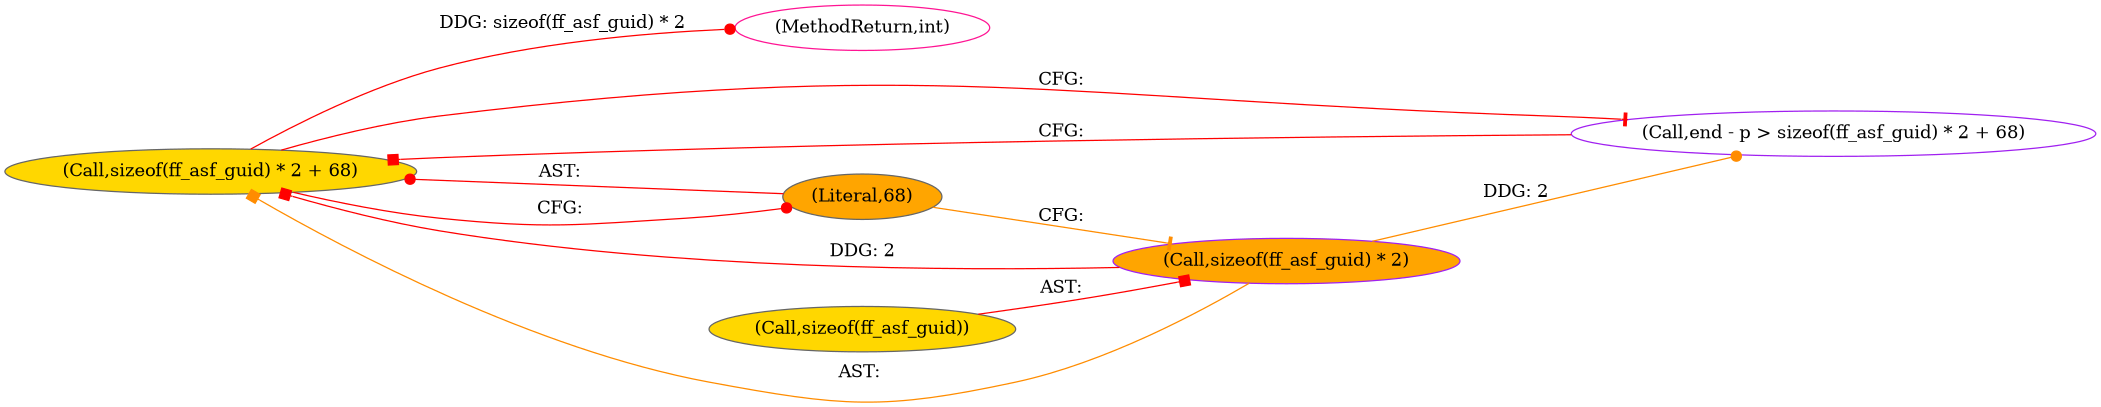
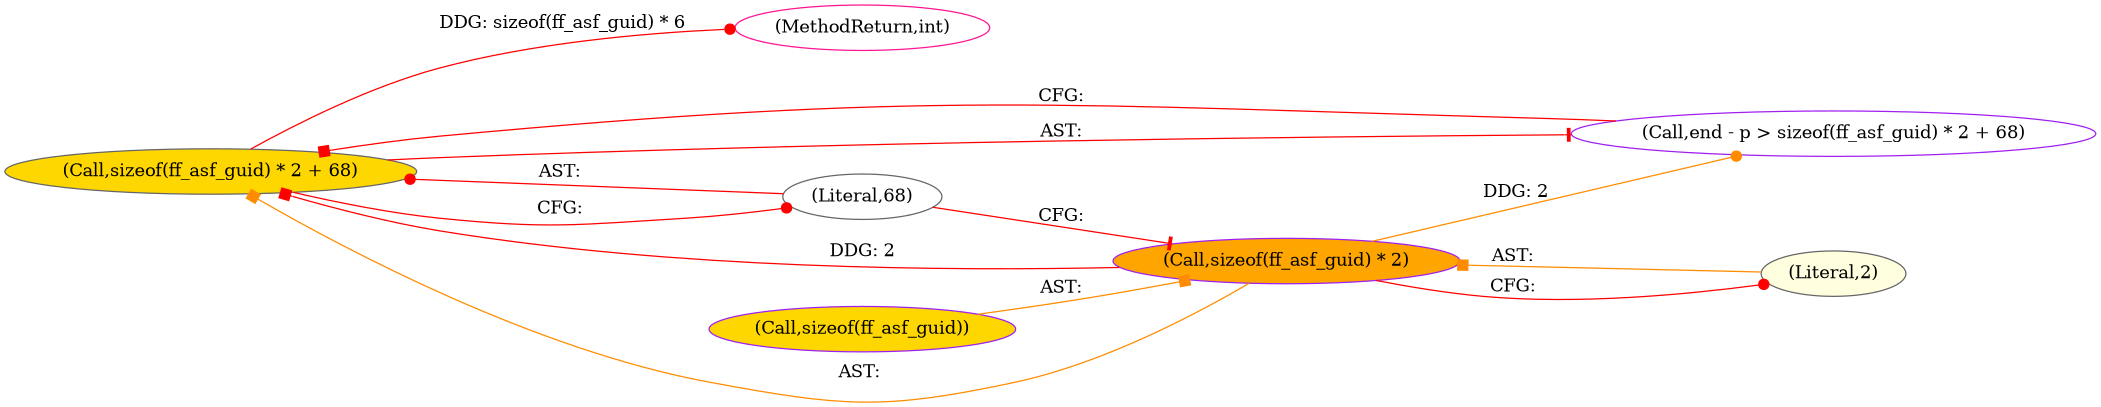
edge "(Call,sizeof(ff_asf_guid) * 2 + 68)" -> "(MethodReturn,int)": label "DDG: sizeof(ff_asf_guid) * 2" -> "DDG: sizeof(ff_asf_guid) * 6"
edge "(Call,sizeof(ff_asf_guid) * 2 + 68)" -> "(Call,end - p > sizeof(ff_asf_guid) * 2 + 68)": label "CFG: " -> "AST: "
node "(Literal,68)": fillcolor orange -> white
edge "(Literal,68)" -> "(Call,sizeof(ff_asf_guid) * 2)": color darkorange -> red
node "(Literal,2)": added
edge "(Call,sizeof(ff_asf_guid))" -> "(Call,sizeof(ff_asf_guid) * 2)": color red -> darkorange
node "(Call,sizeof(ff_asf_guid))": color gray40 -> purple
